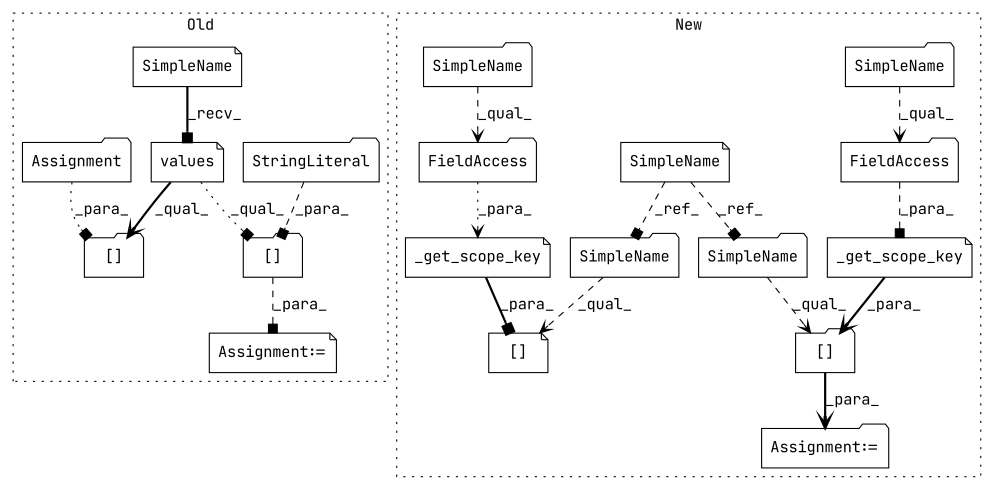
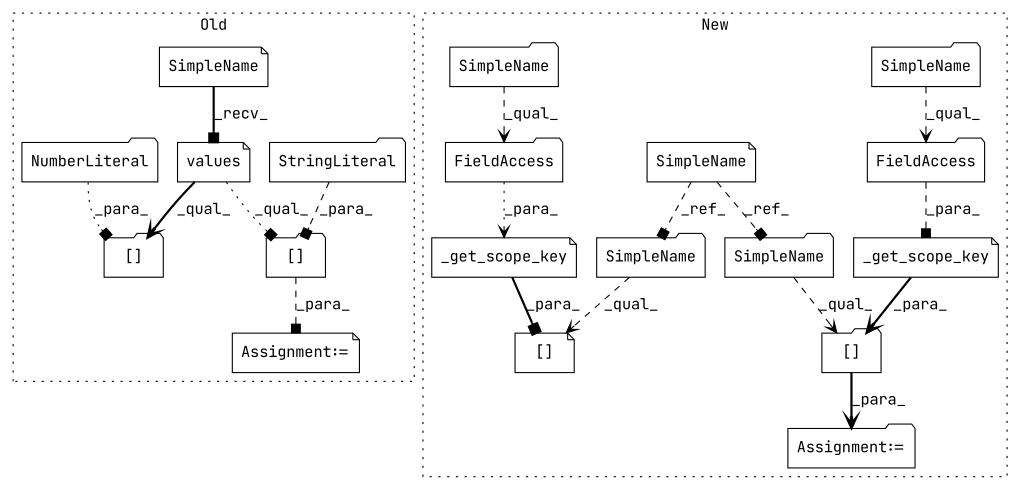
node "Assignment": label "Assignment" -> "NumberLiteral"
